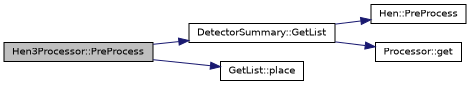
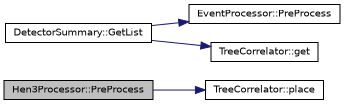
node "Hen::PreProcess": label "Hen::PreProcess" -> "EventProcessor::PreProcess"
edge "Hen3Processor::PreProcess" -> "DetectorSummary::GetList": removed
node "Processor::get": label "Processor::get" -> "TreeCorrelator::get"
node "GetList::place": label "GetList::place" -> "TreeCorrelator::place"
